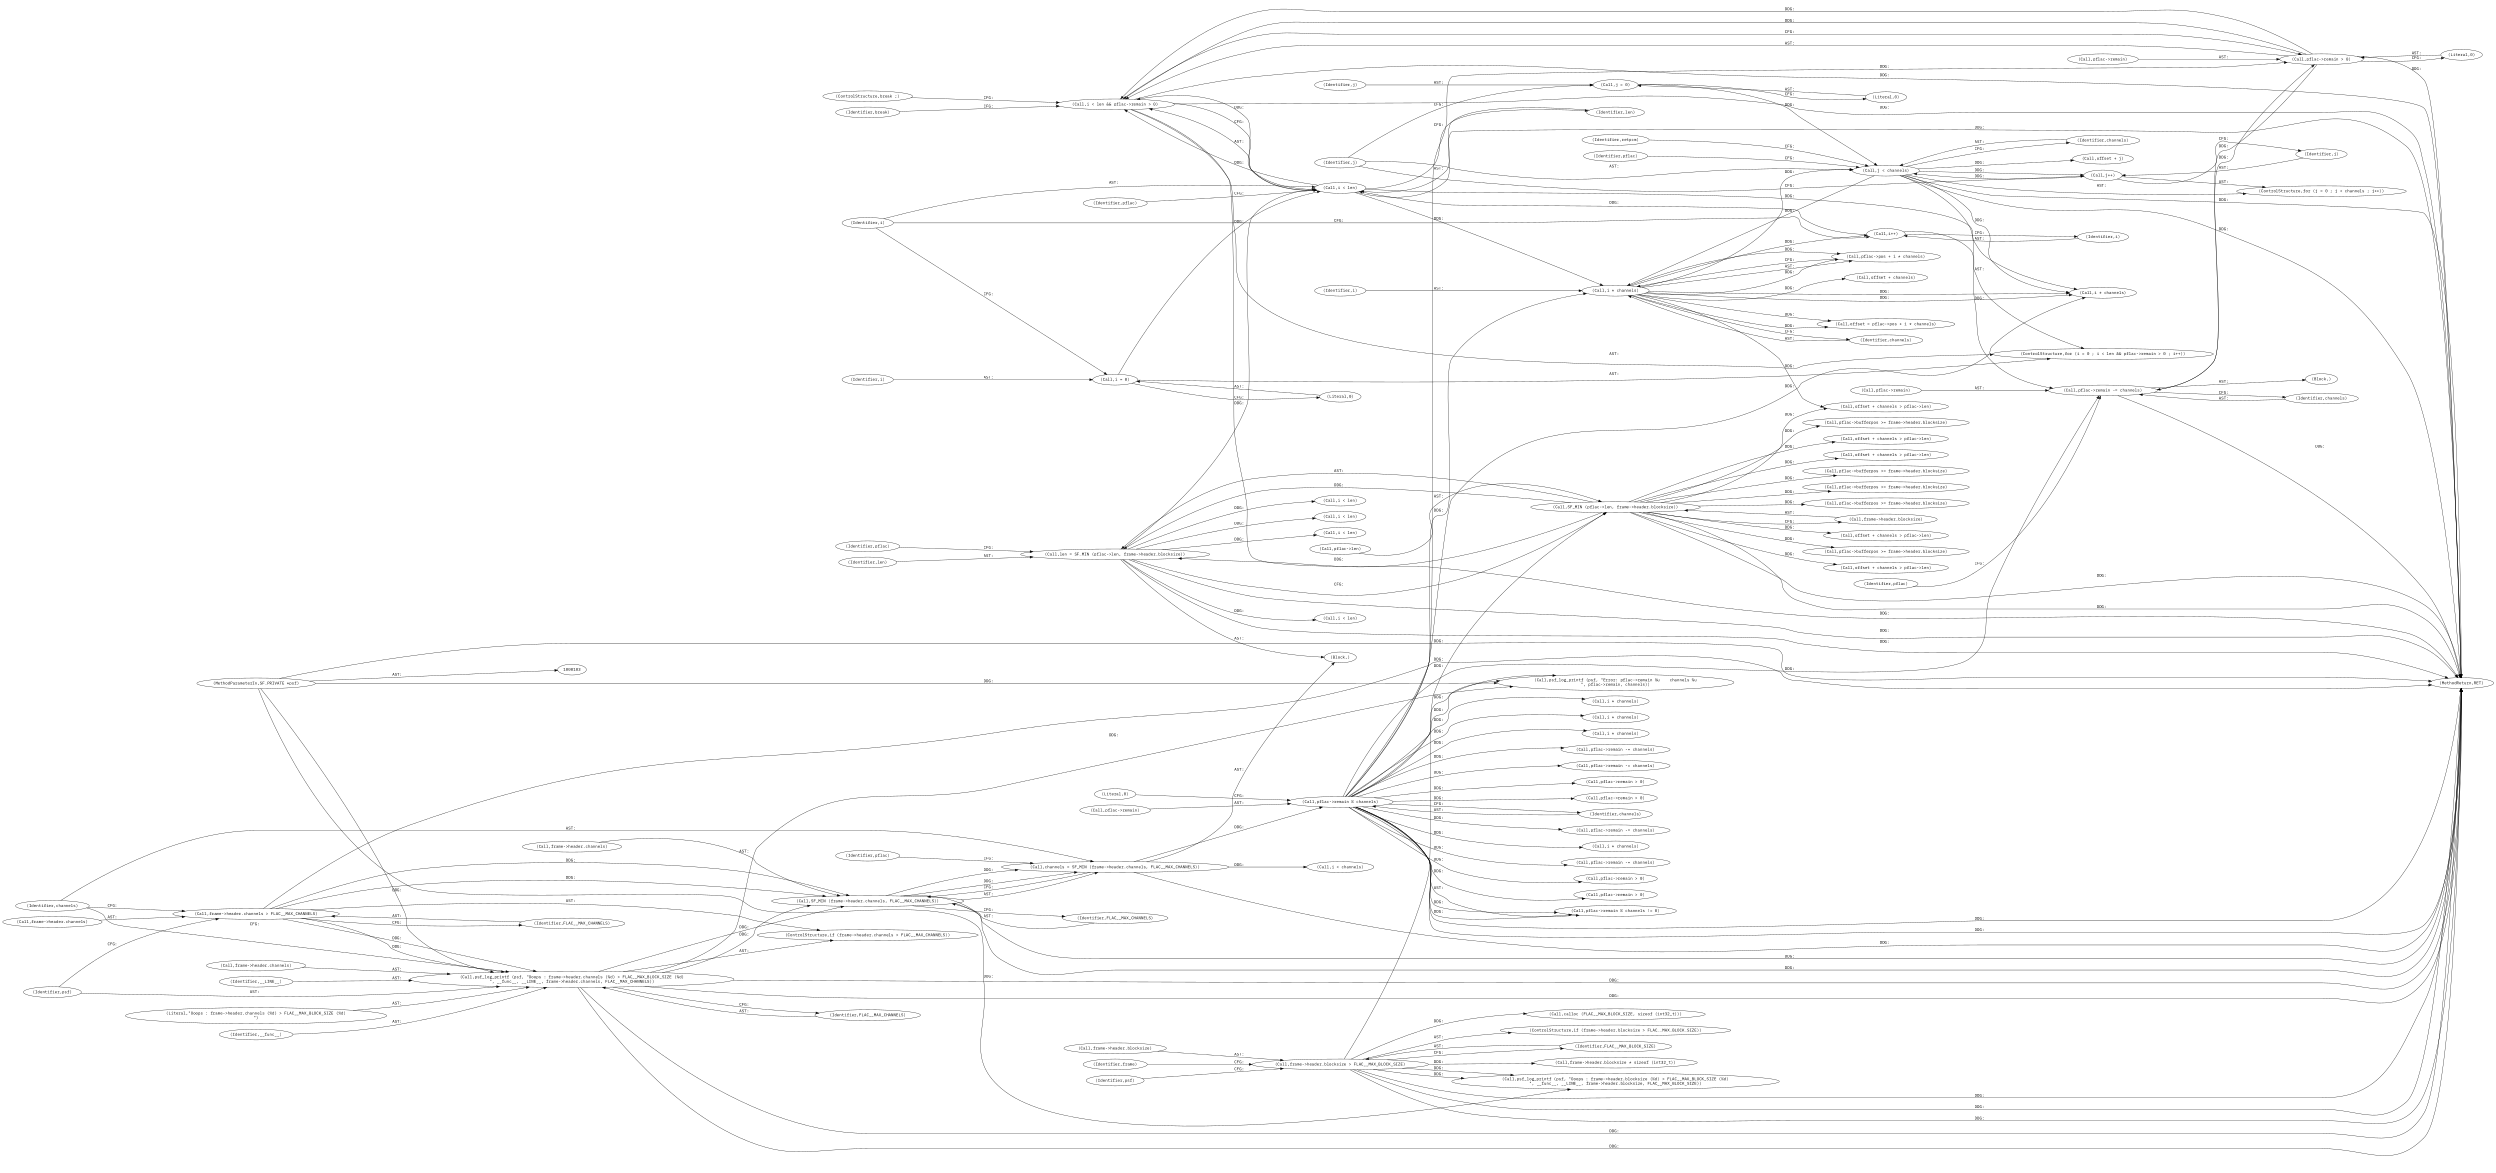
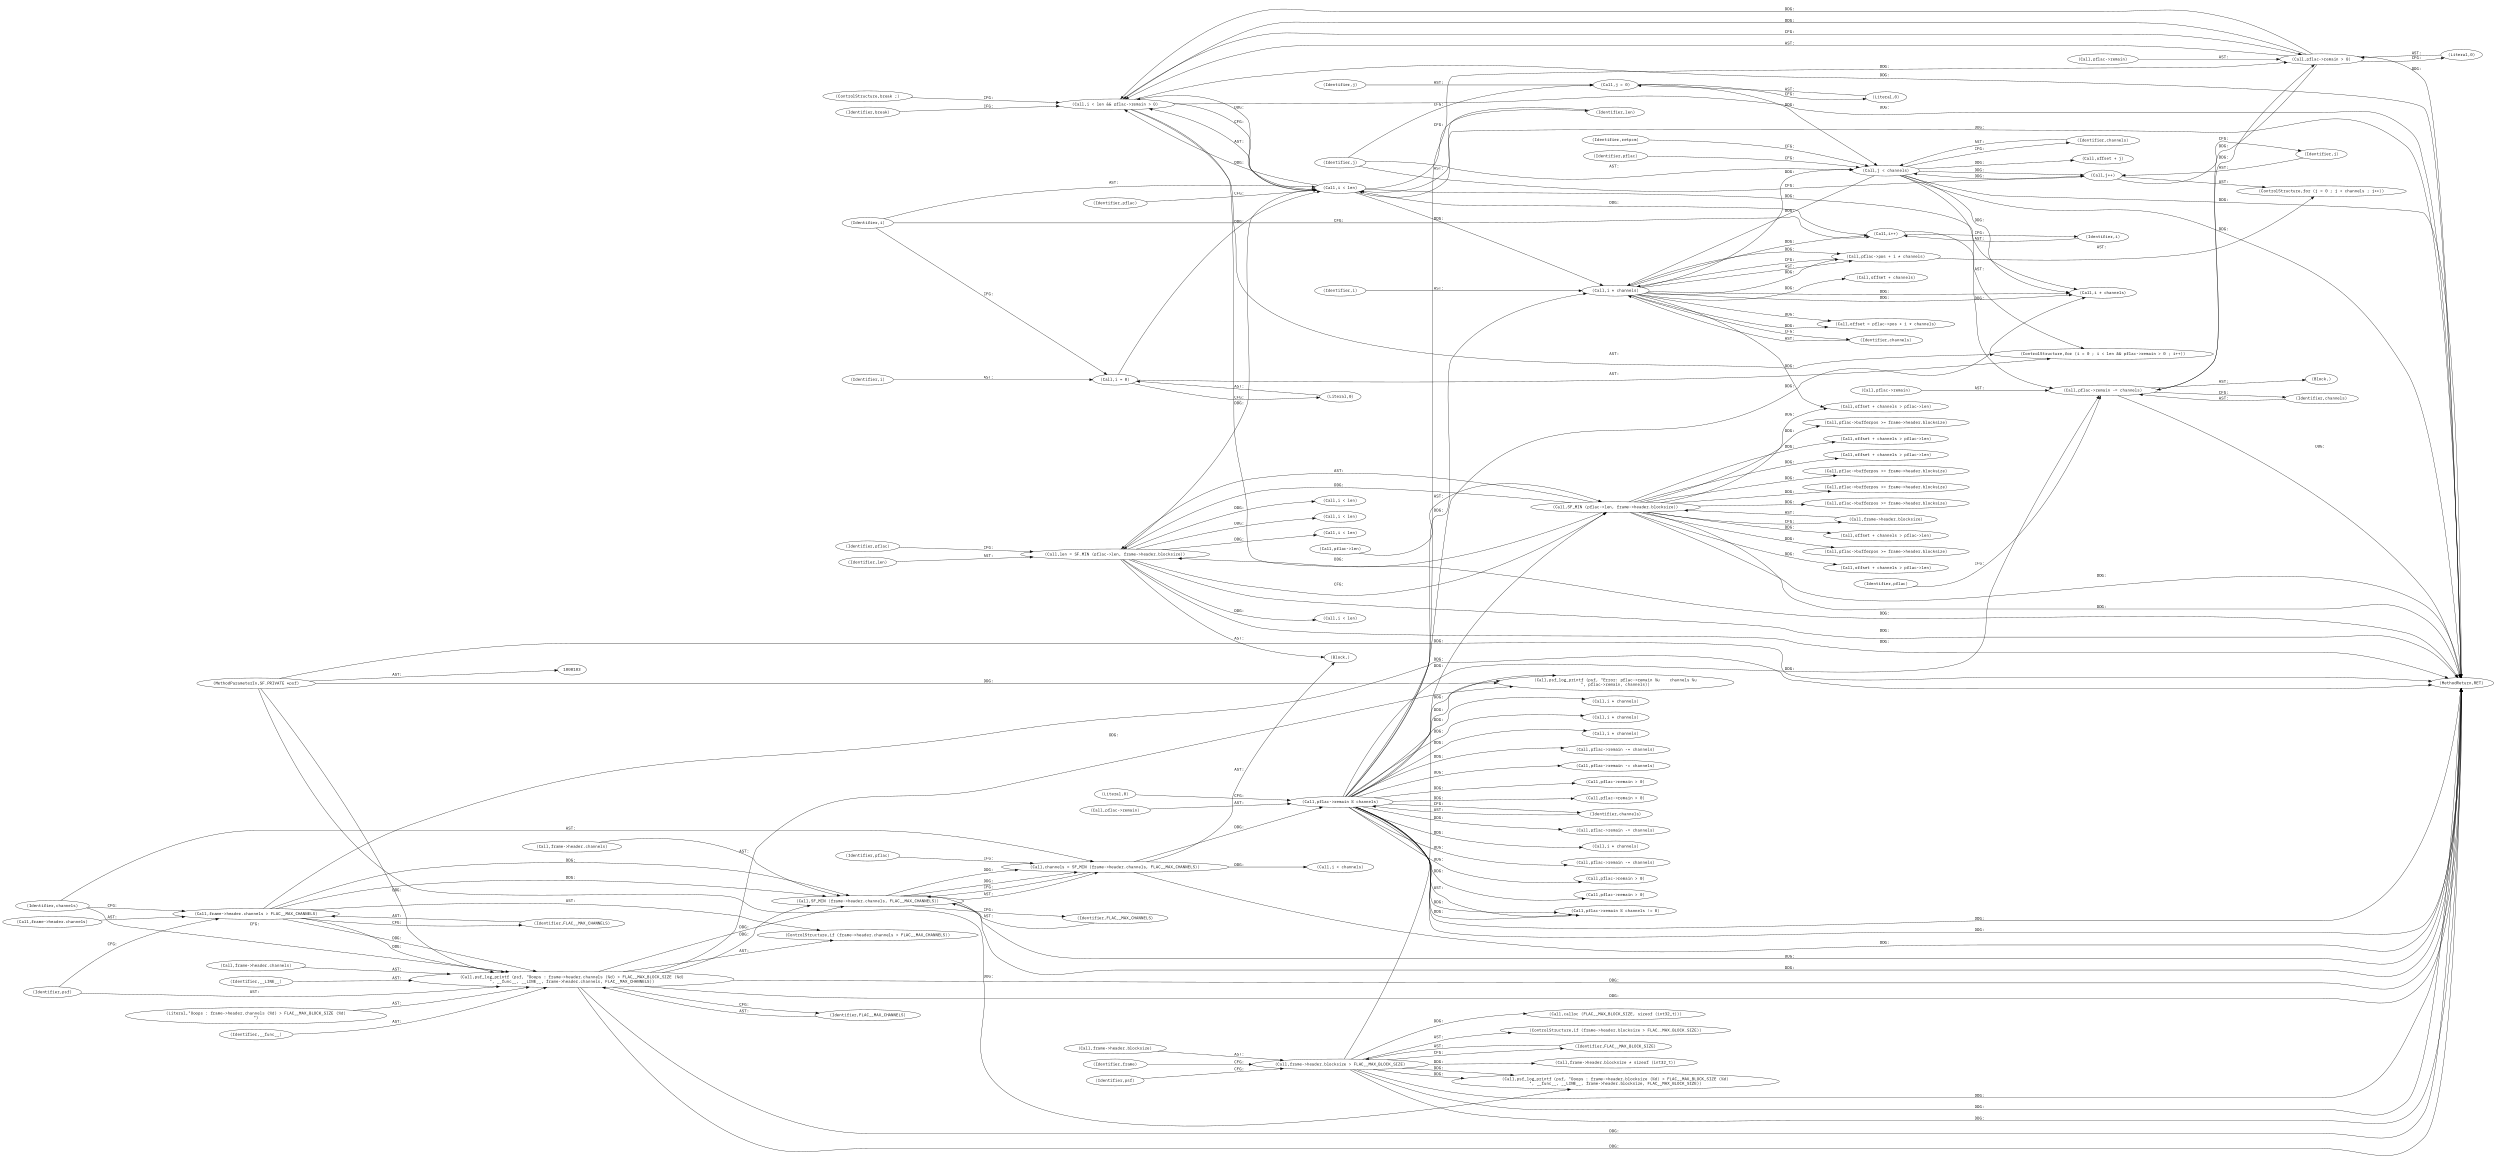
edge "(Call,j < channels)" -> "(ControlStructure,for (j = 0 ; j < channels ; j++))": now "(Call,pflac->pos + i * channels)" -> "(ControlStructure,for (j = 0 ; j < channels ; j++))"
